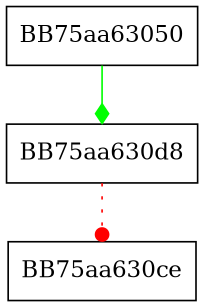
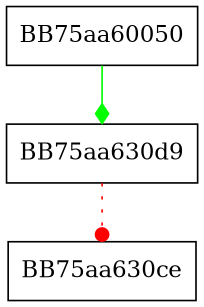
node "BB75aa63050": label "BB75aa63050" -> "BB75aa60050"
node "BB75aa630d8": label "BB75aa630d8" -> "BB75aa630d9"
